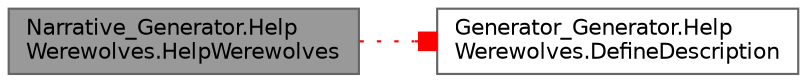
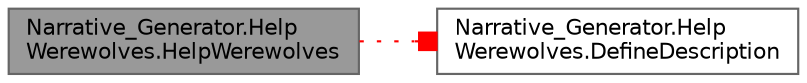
node "Generator_Generator.Help Werewolves.DefineDescription": label "Generator_Generator.Help Werewolves.DefineDescription" -> "Narrative_Generator.Help Werewolves.DefineDescription"
